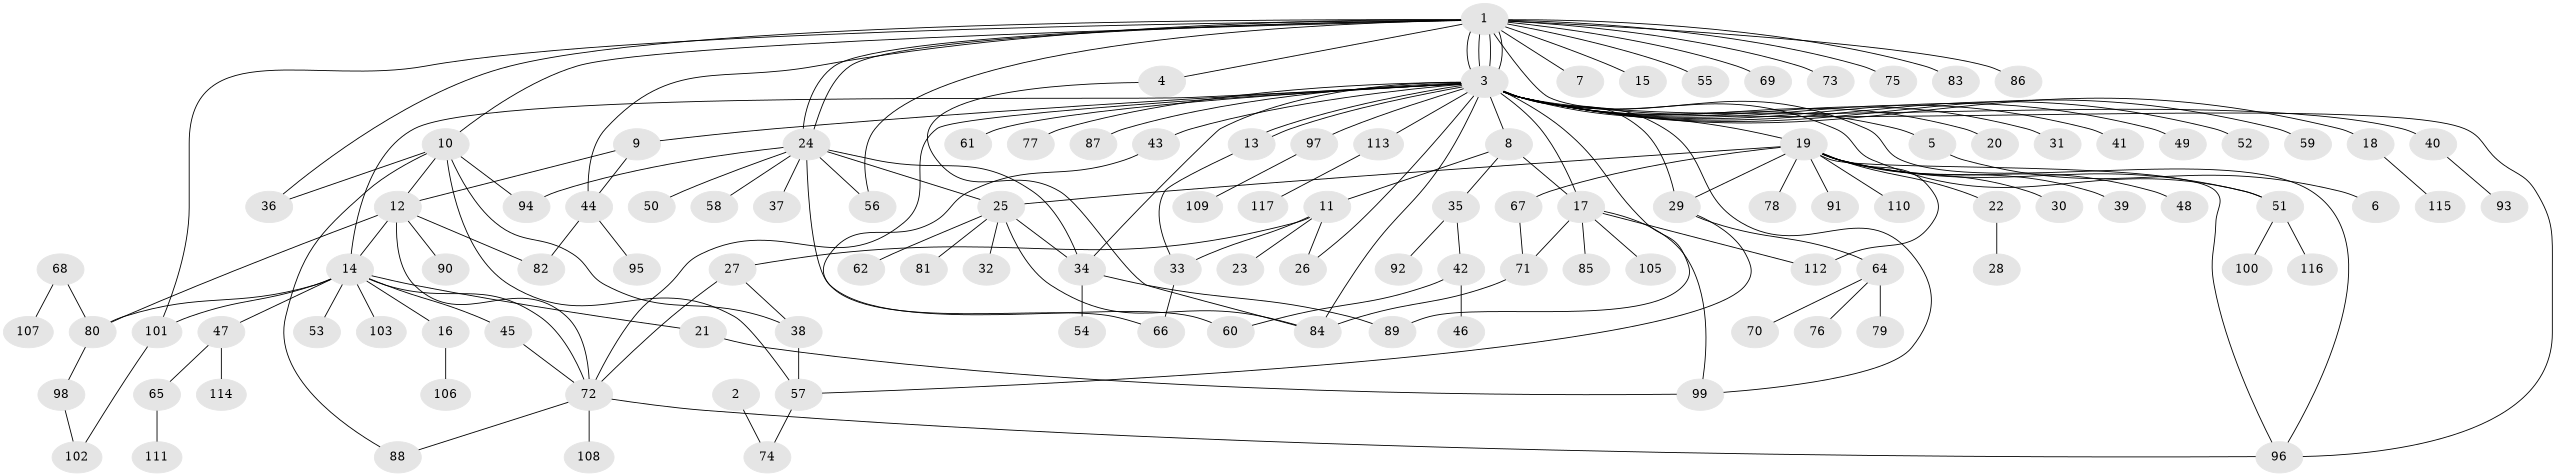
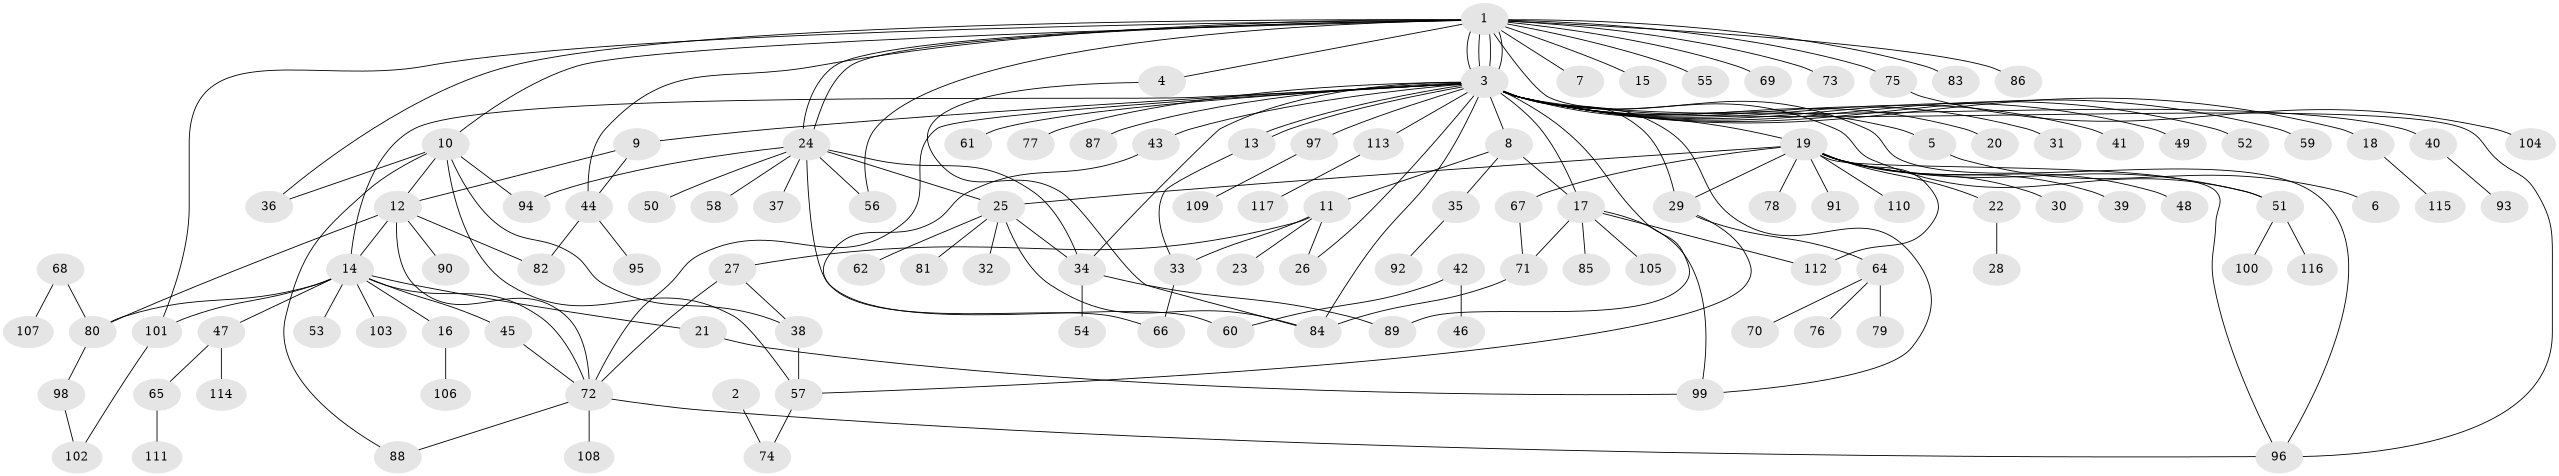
node "104": added
edge "35" -- "42": removed
